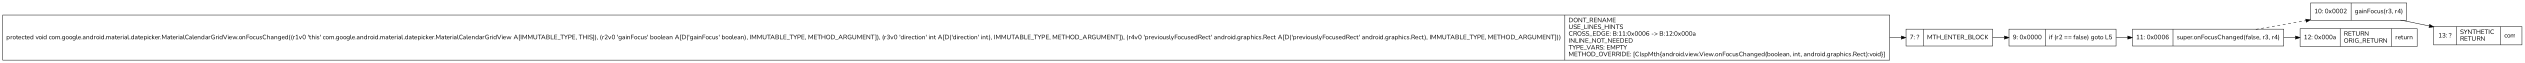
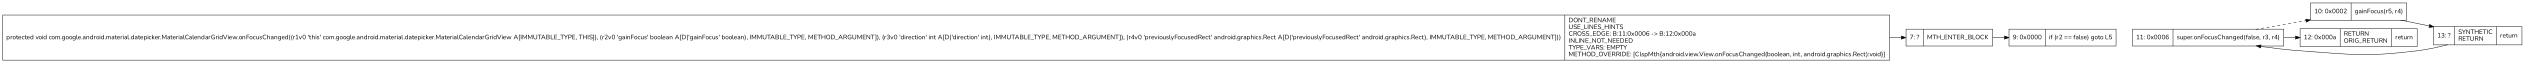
node "10: 0x0002": text "gainFocus(r3, r4)" -> "gainFocus(r5, r4)"
node "13: ?": text "com" -> "return"
edge "9: 0x0000" -> "11: 0x0006": now "13: ?" -> "11: 0x0006"
